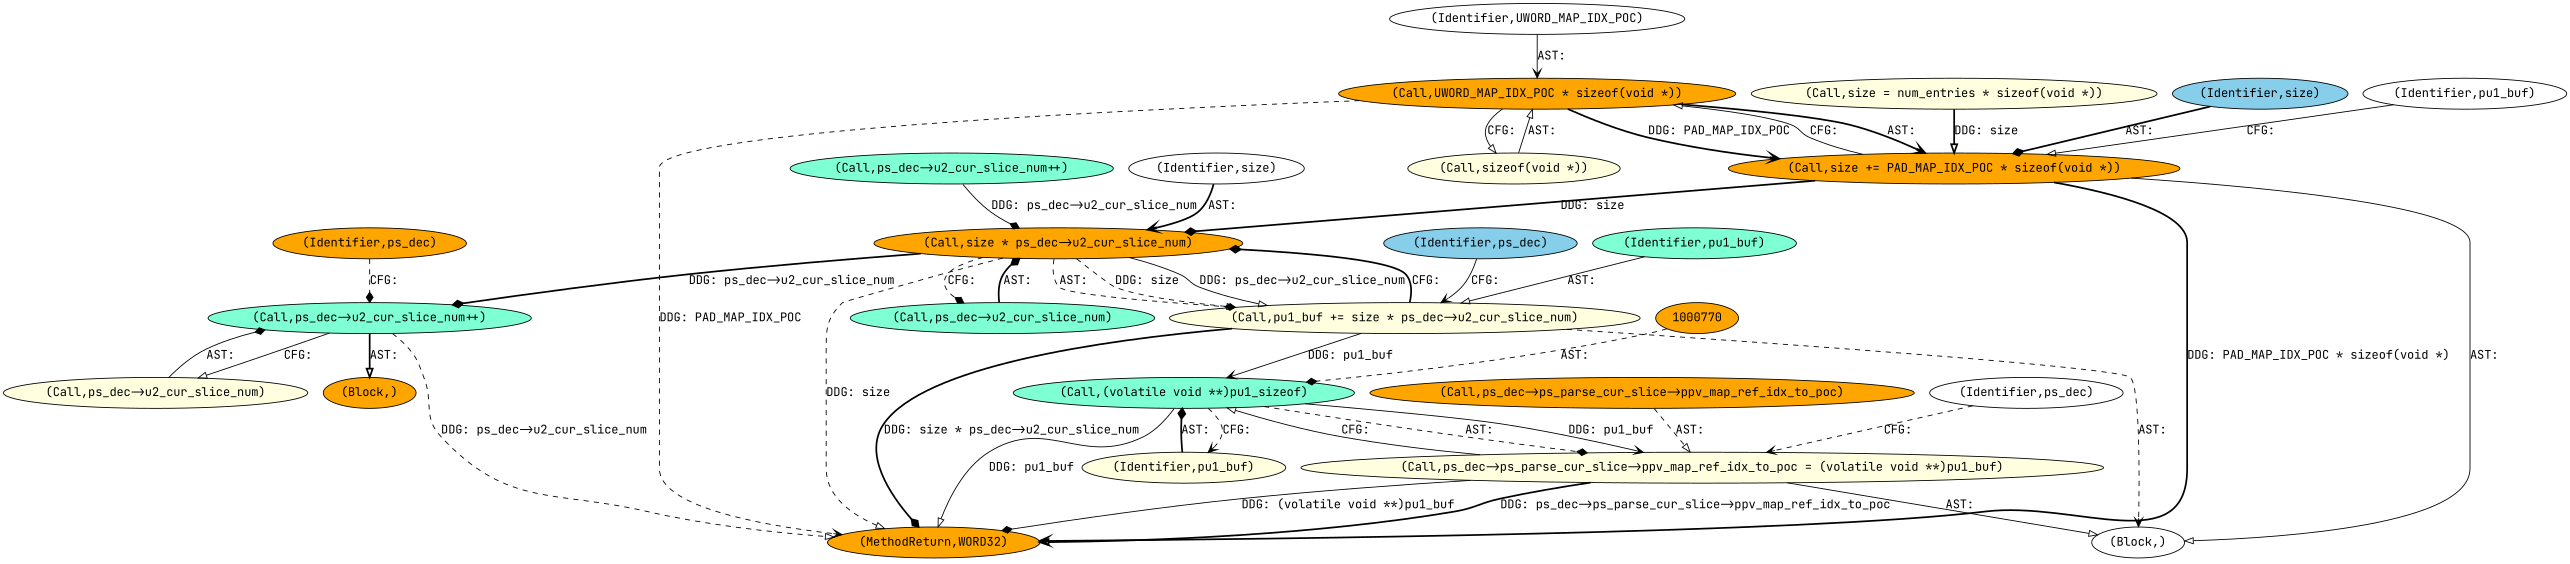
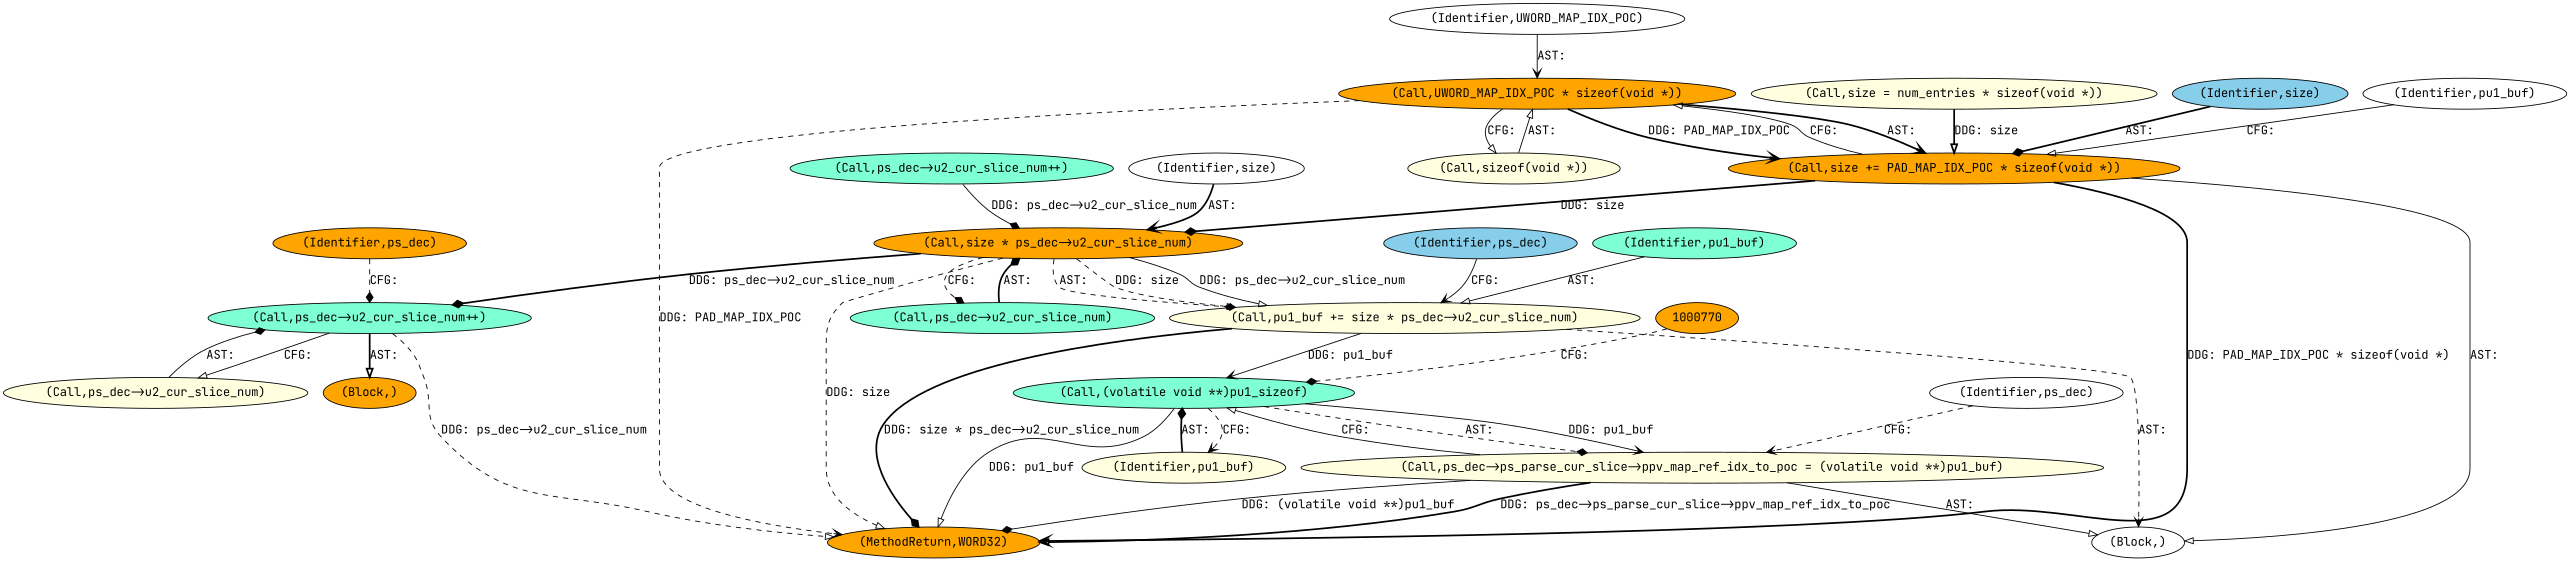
edge "(Call,pu1_buf += size * ps_dec->u2_cur_slice_num)" -> "(Call,size * ps_dec->u2_cur_slice_num)": removed, label "CFG:"
edge "1000770" -> "(Call,(volatile void **)pu1_sizeof)": label "AST: " -> "CFG: "
node "(Call,ps_dec->ps_parse_cur_slice->ppv_map_ref_idx_to_poc)": removed
